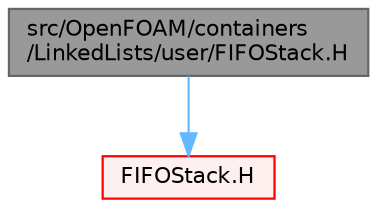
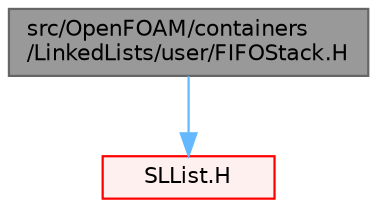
node "FIFOStack.H": label "FIFOStack.H" -> "SLList.H"
